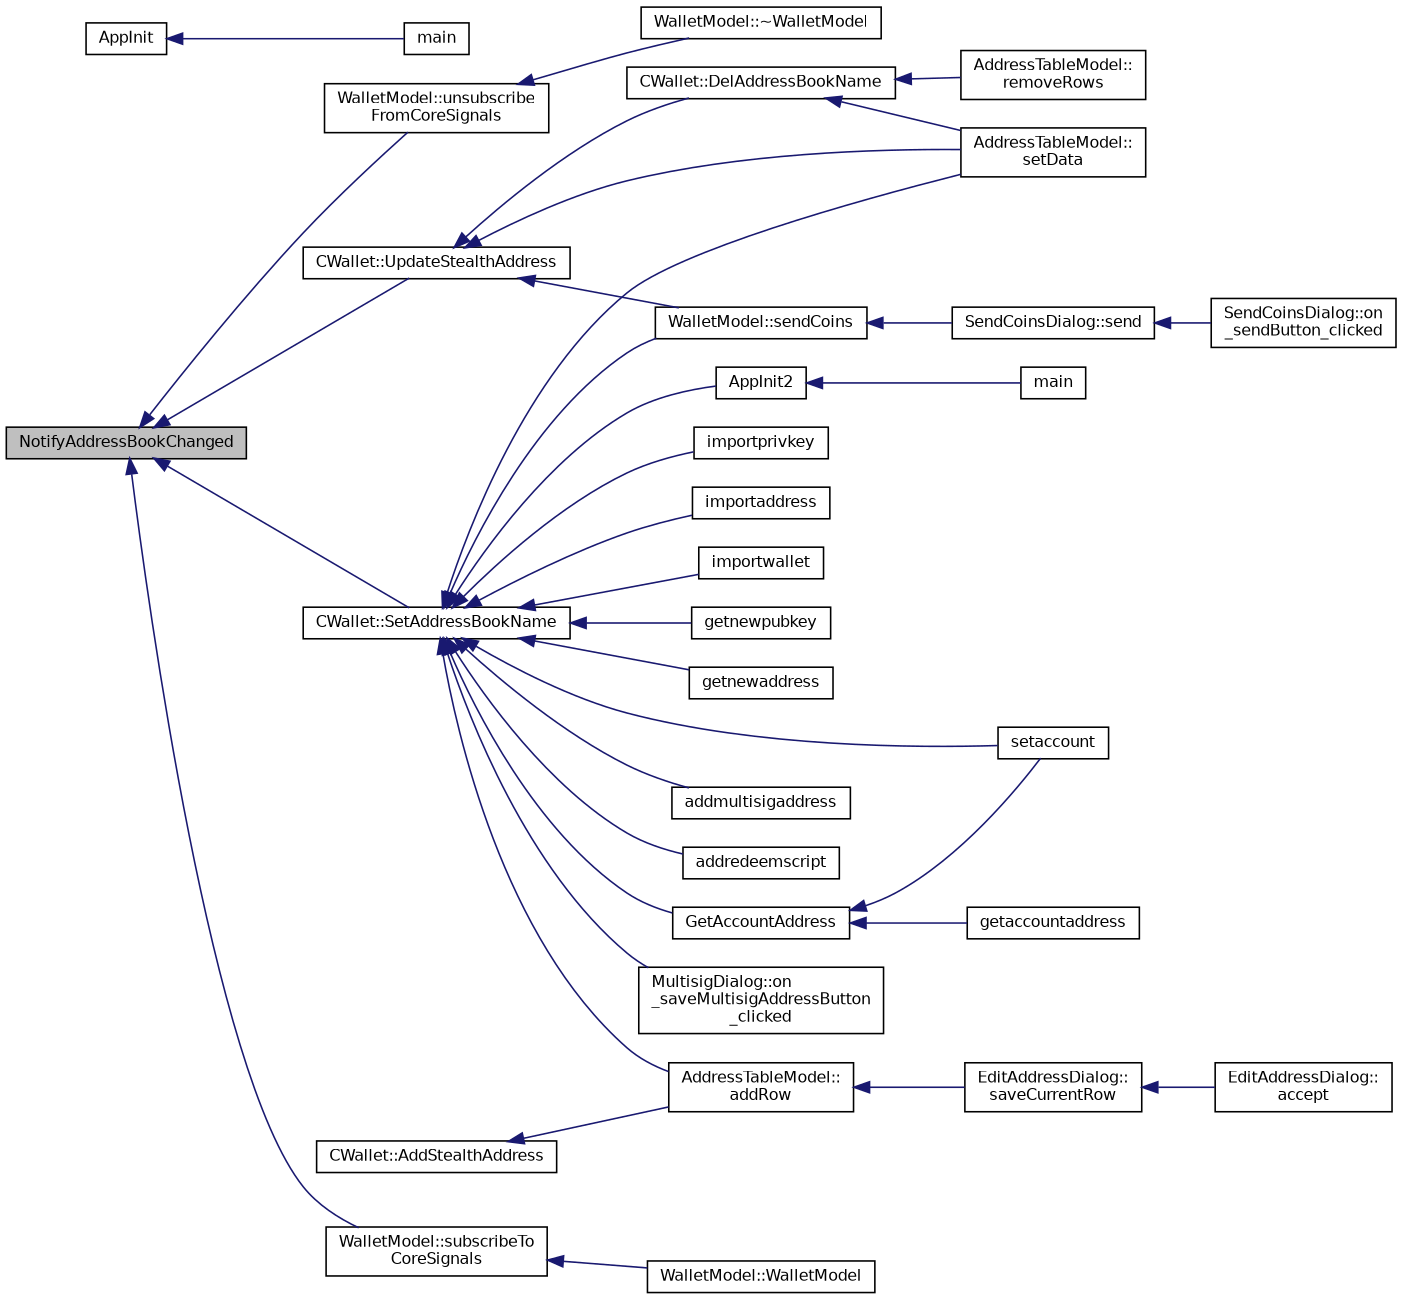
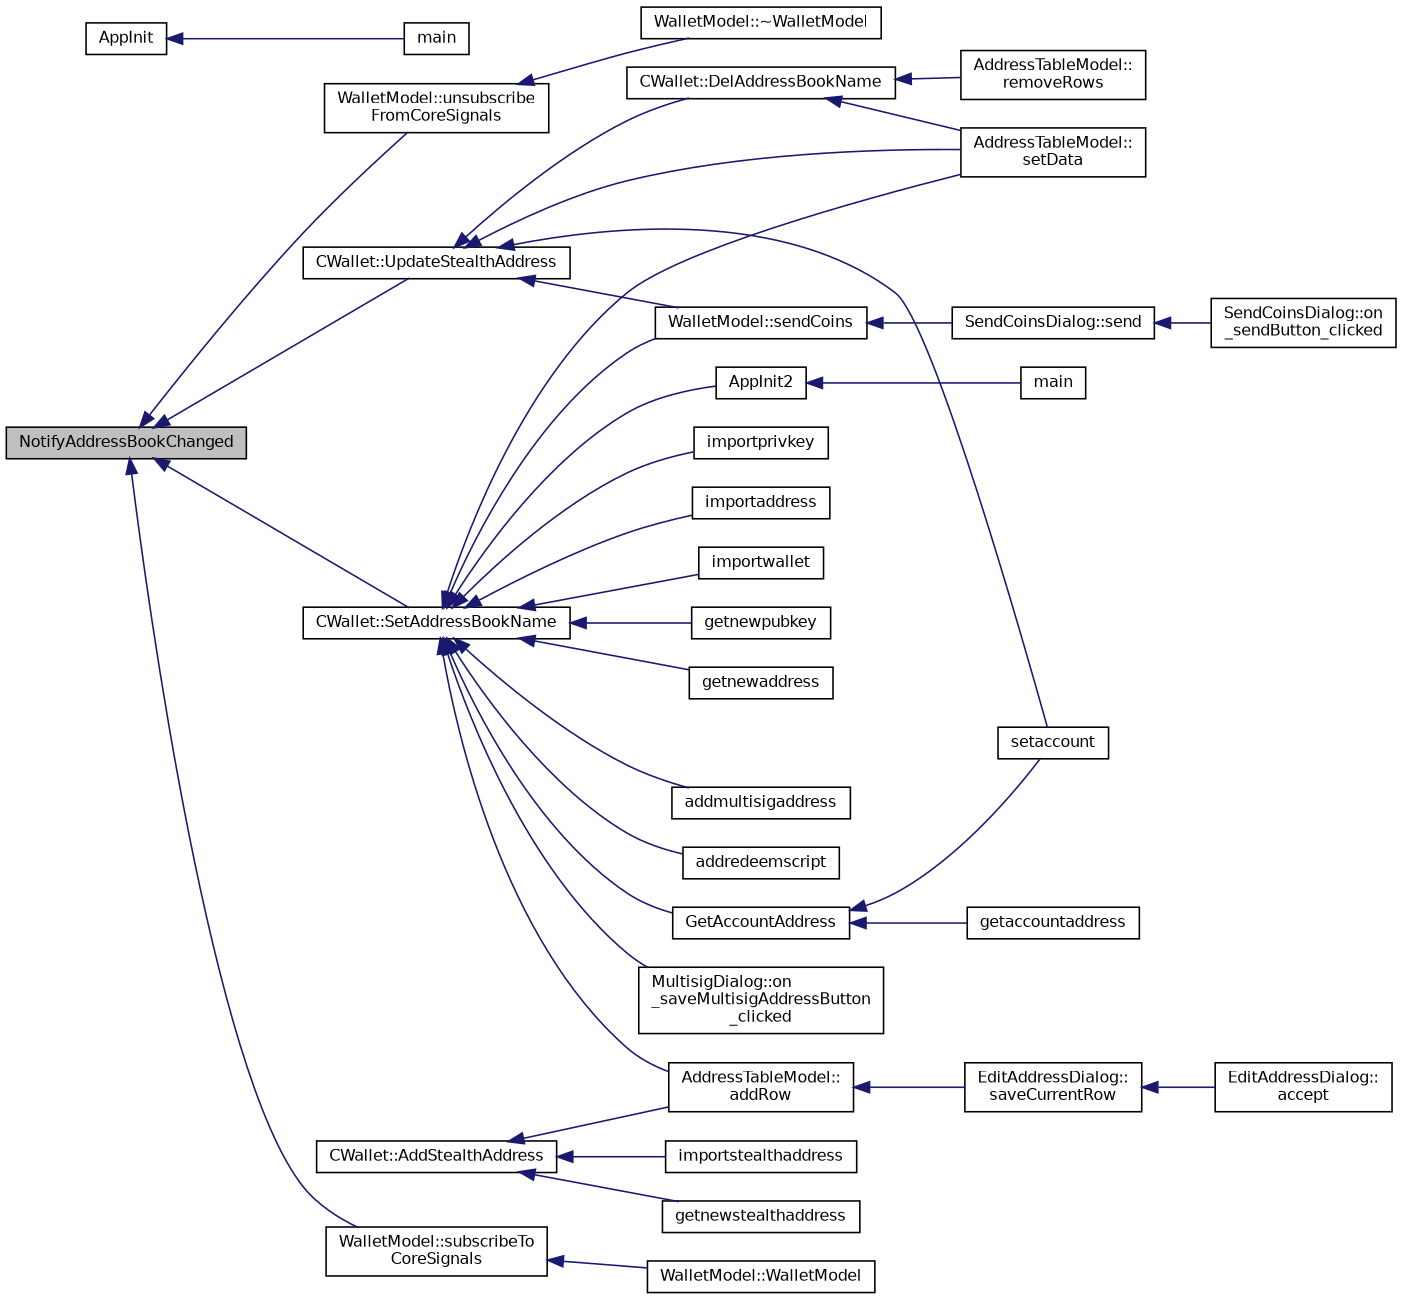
edge "setaccount" -> "CWallet::SetAddressBookName": now "setaccount" -> "CWallet::UpdateStealthAddress"
node "importstealthaddress": added
node "getnewstealthaddress": added
